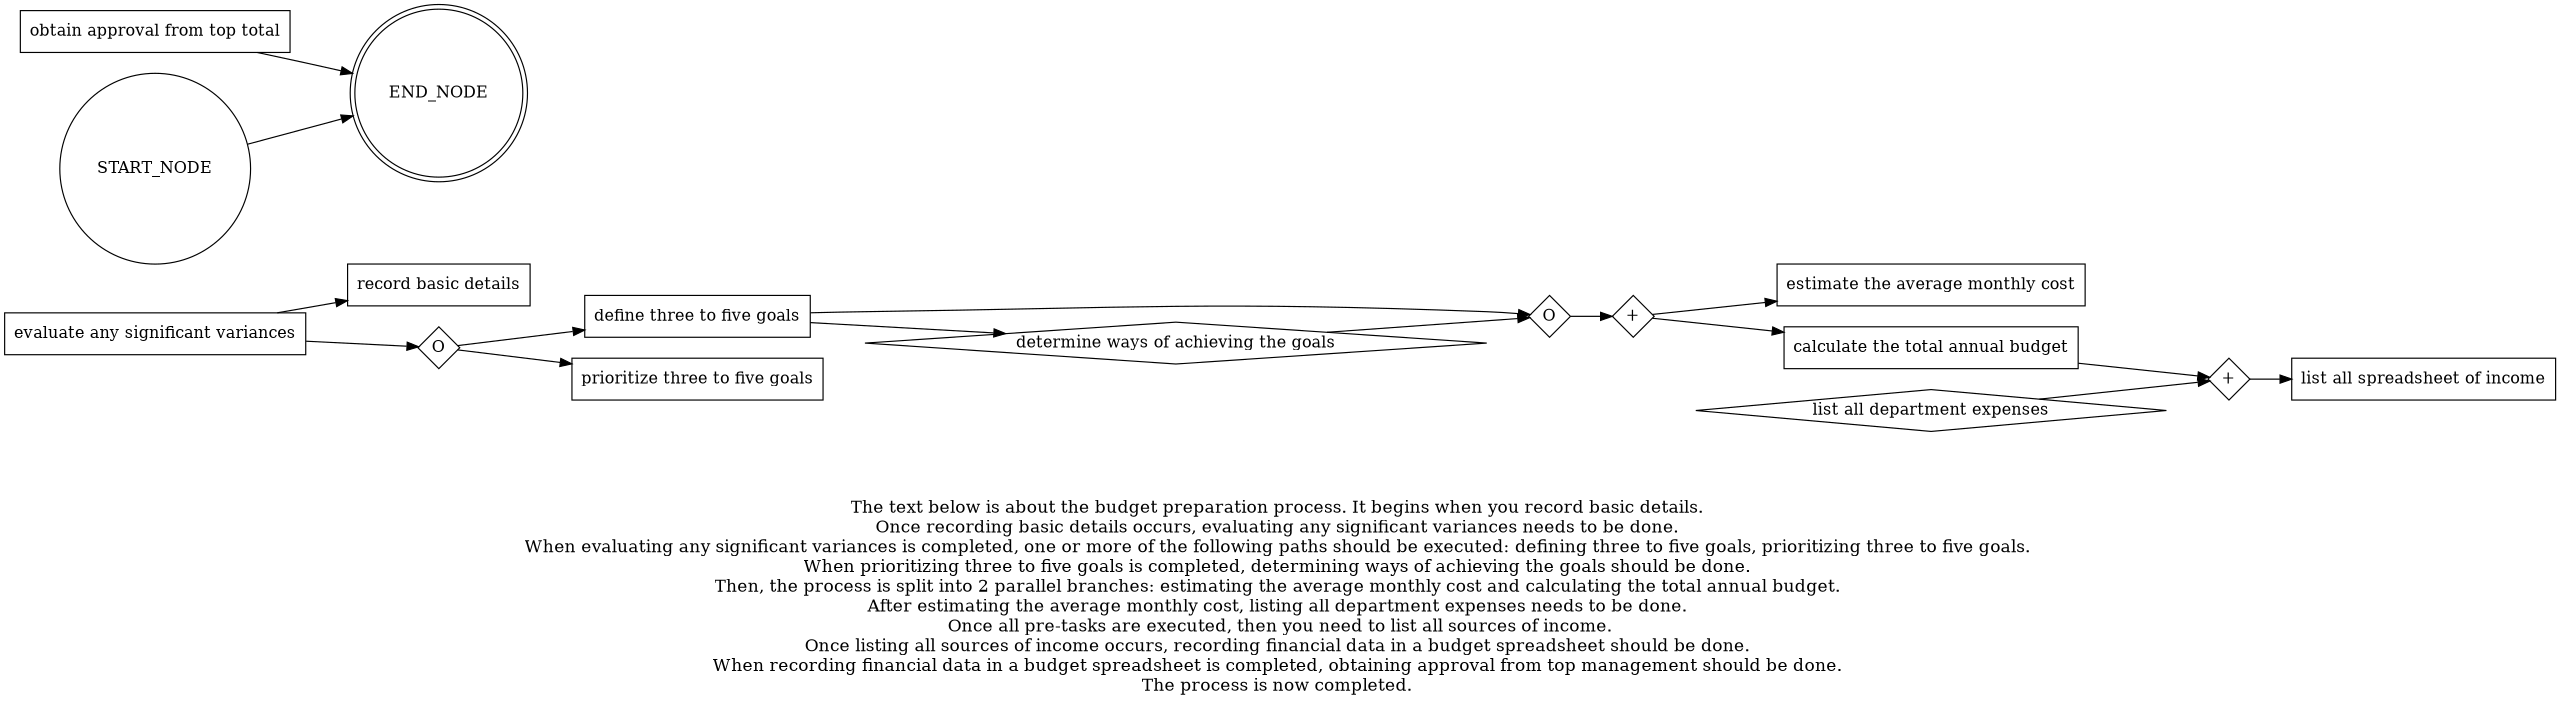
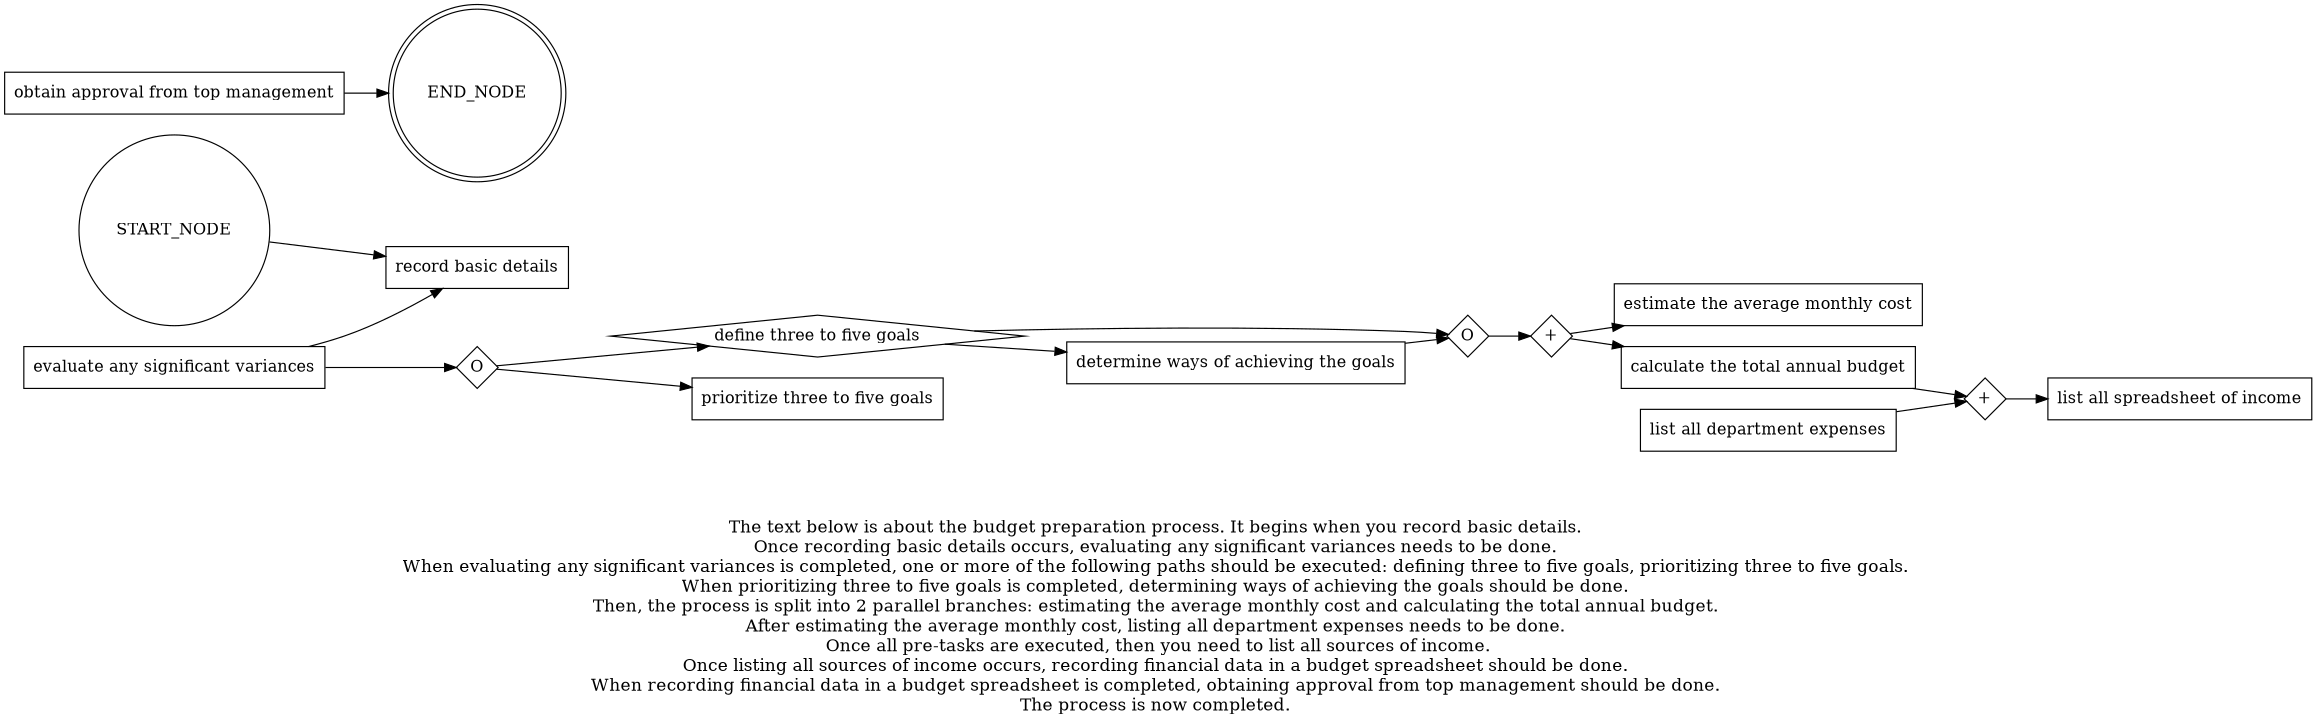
node "obtain approval from top total": label "obtain approval from top total" -> "obtain approval from top management"
edge "START_NODE" -> "END_NODE": now "START_NODE" -> "record basic details"
node "define three to five goals": shape box -> diamond
node "determine ways of achieving the goals": shape diamond -> box
node "list all department expenses": shape diamond -> box
